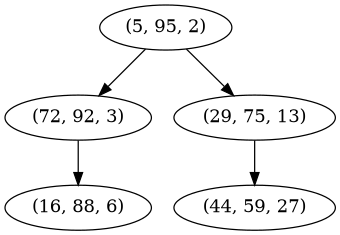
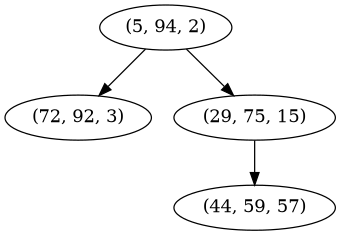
node "(5, 95, 2)": label "(5, 95, 2)" -> "(5, 94, 2)"
node "(29, 75, 13)": label "(29, 75, 13)" -> "(29, 75, 15)"
node "(16, 88, 6)": removed
node "(44, 59, 27)": label "(44, 59, 27)" -> "(44, 59, 57)"
